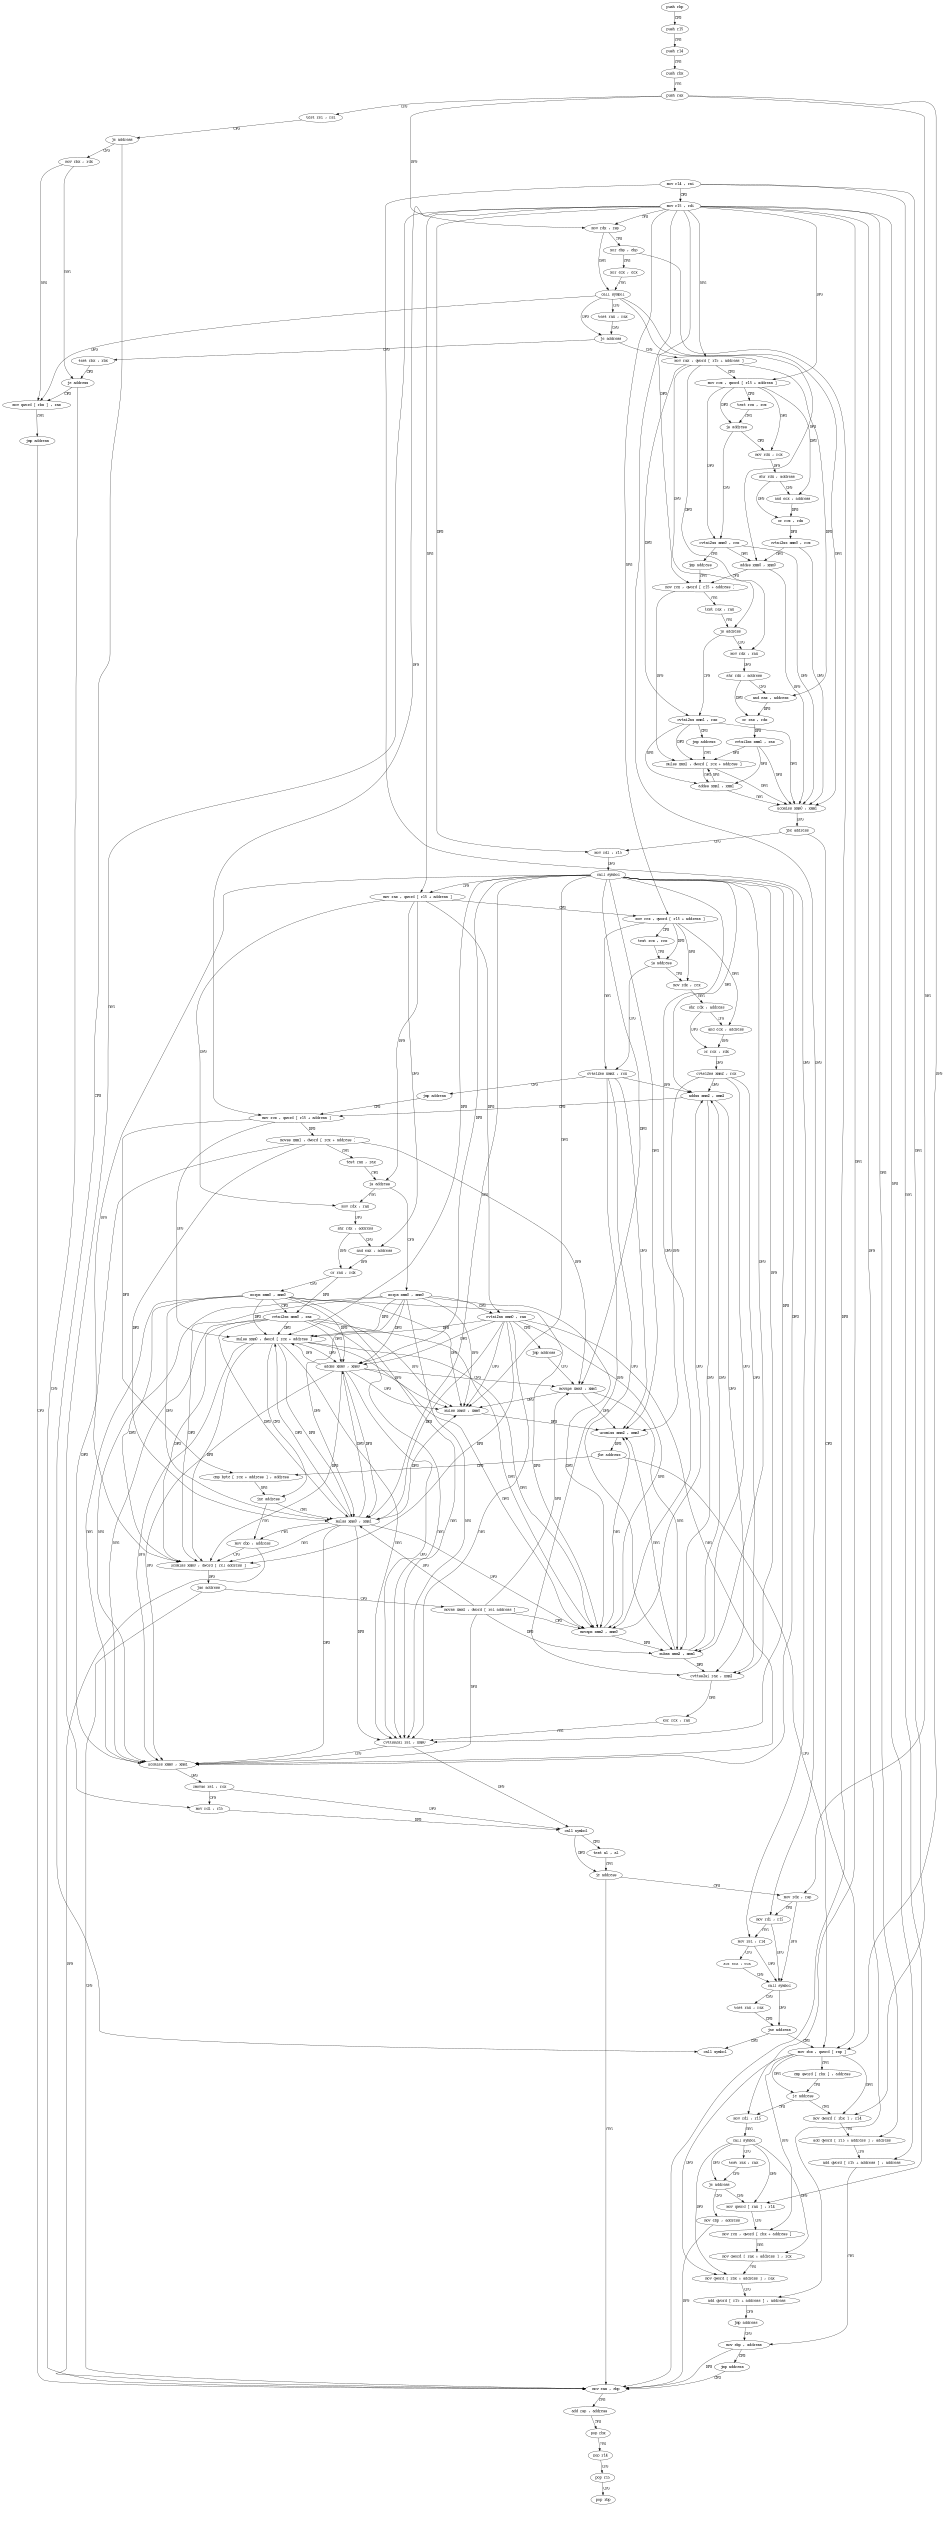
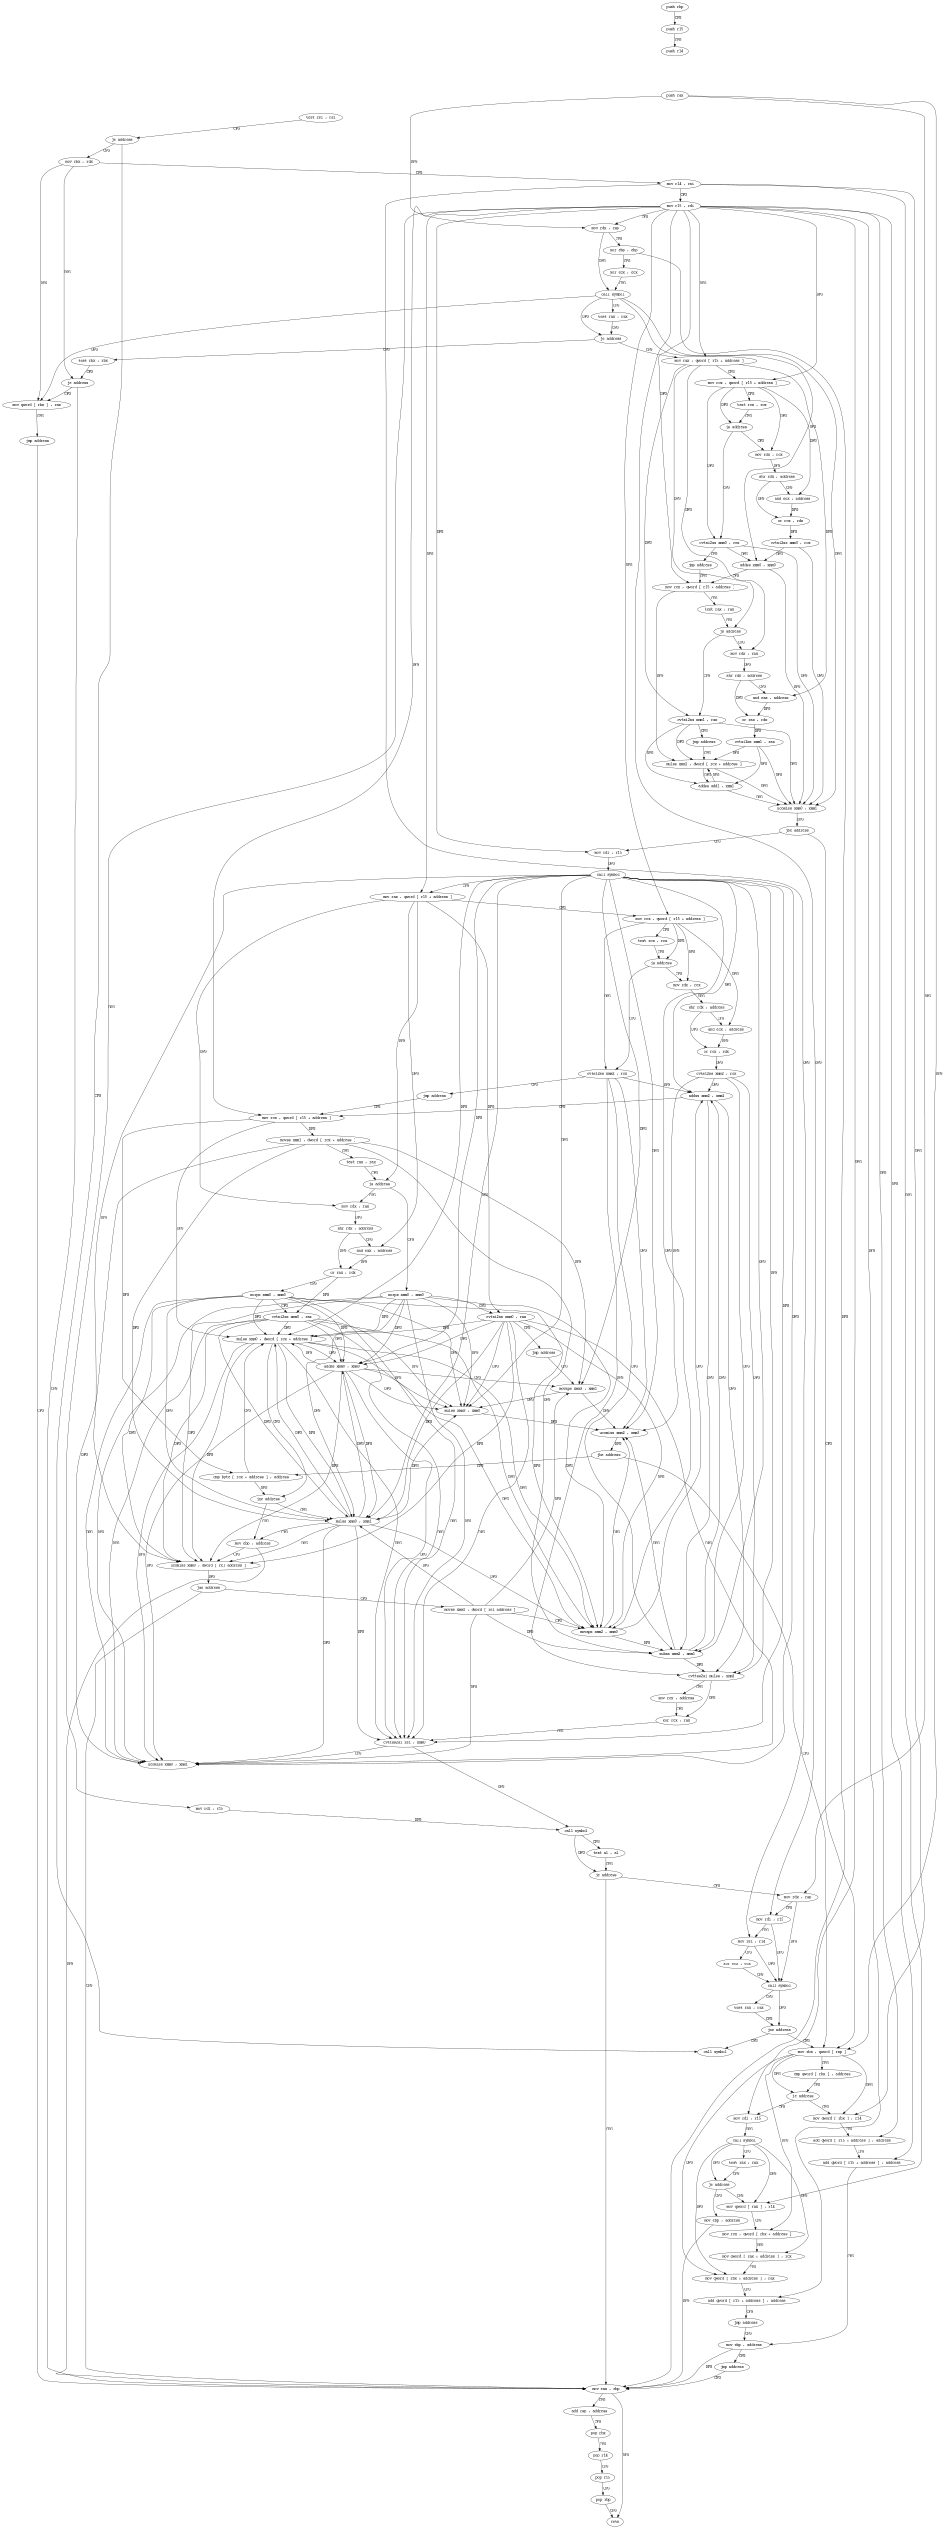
node "push rbx": removed
edge "push rax" -> "test rsi , rsi": removed, label "CFG"
edge "mov rbx , rdx" -> "mov r14 , rsi": added, label "CFG"
node "addss xmm1 , xmm1": label "addss xmm1 , xmm1" -> "addss add1 , xmm1"
edge "cmp byte [ rcx + address ] , address" -> "mulss xmm0 , dword [ rcx + address ]": added, label "CFG"
edge "movaps xmm3 , xmm1" -> "subss xmm2 , xmm1": now "movss xmm1 , dword [ rcx + address ]" -> "subss xmm2 , xmm1"
node "cvttss2si rax , xmm2": label "cvttss2si rax , xmm2" -> "cvttss2si mulss , xmm2"
node "mov rcx , address": added
node "cmovae rsi , rcx": removed
node "retn": added
